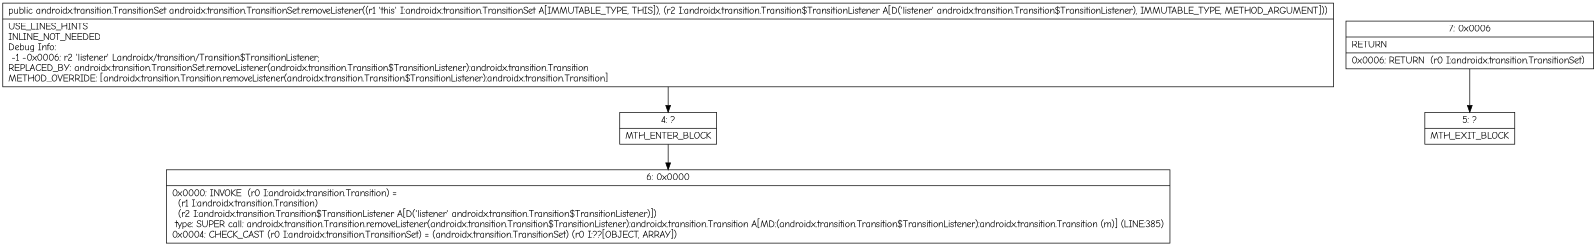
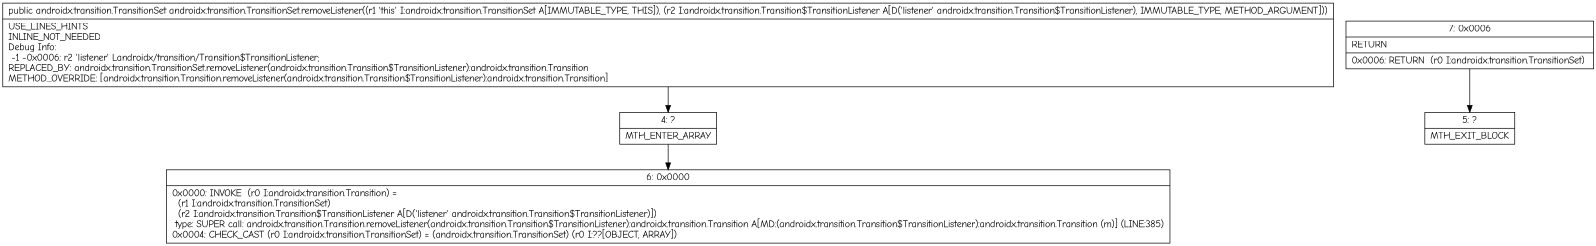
node "4: ?": text "MTH_ENTER_BLOCK" -> "MTH_ENTER_ARRAY"
node "6: 0x0000": text "(r1 I:androidx.transition.Transition)" -> "(r1 I:androidx.transition.TransitionSet)"
